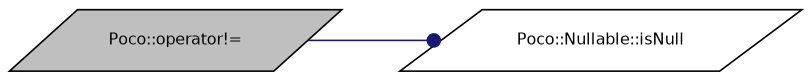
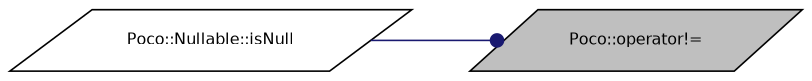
edge "Poco::operator!=" -> "Poco::Nullable::isNull": reversed
